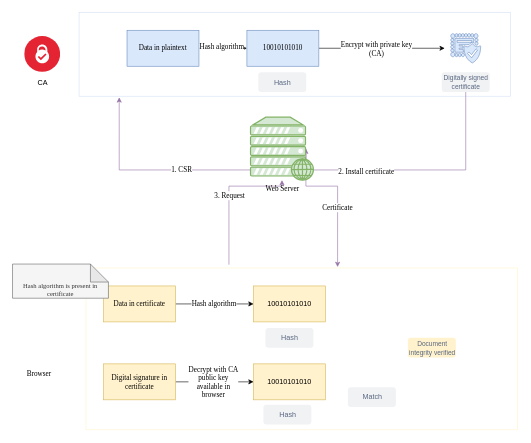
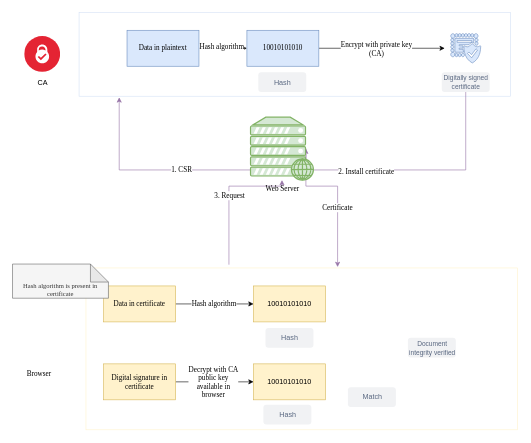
node "Document integrity verified": fillcolor #fff2cc -> #f1f2f4
